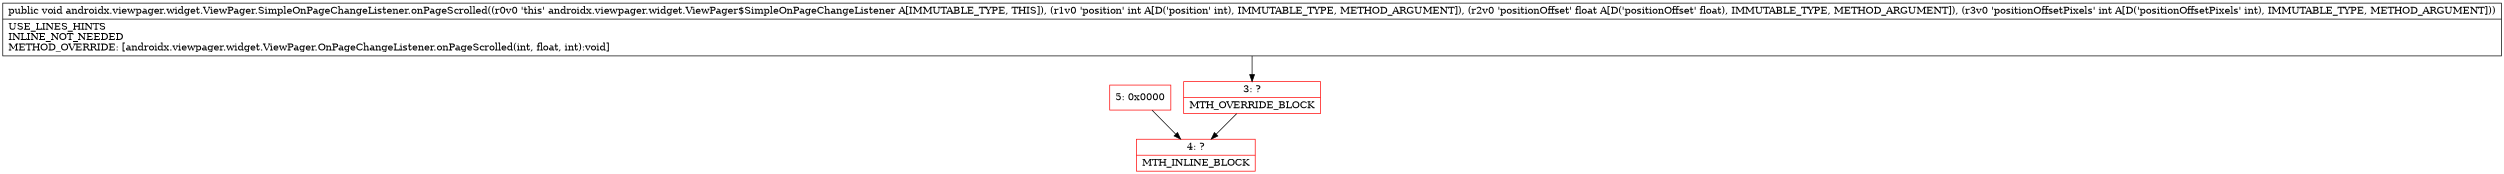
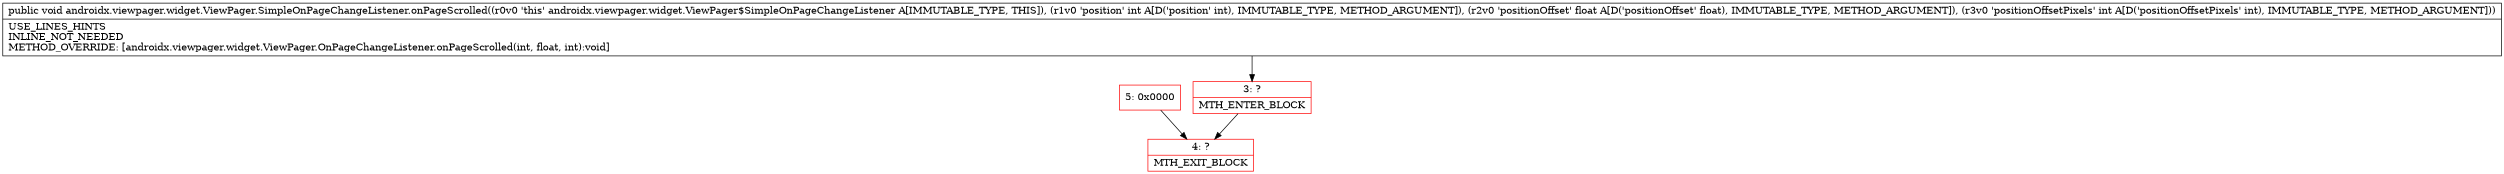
node "3: ?": text "MTH_OVERRIDE_BLOCK" -> "MTH_ENTER_BLOCK"
node "4: ?": text "MTH_INLINE_BLOCK" -> "MTH_EXIT_BLOCK"
